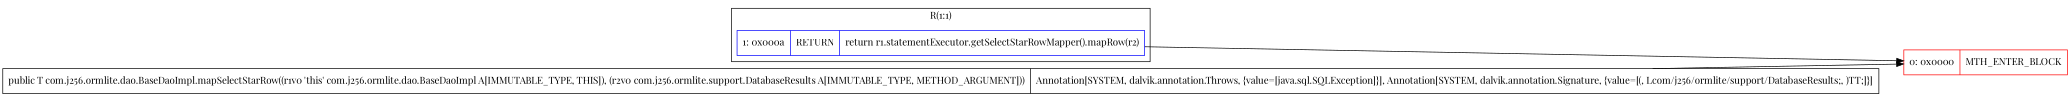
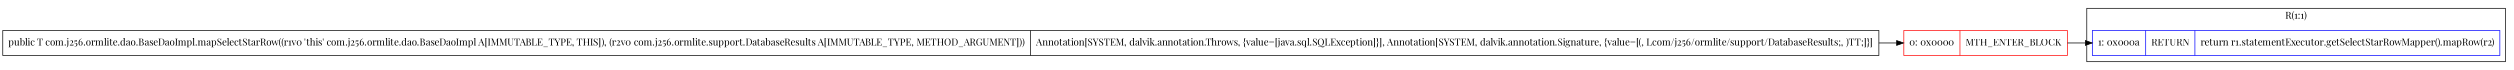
edge "1: 0x000a" -> "0: 0x0000": reversed
